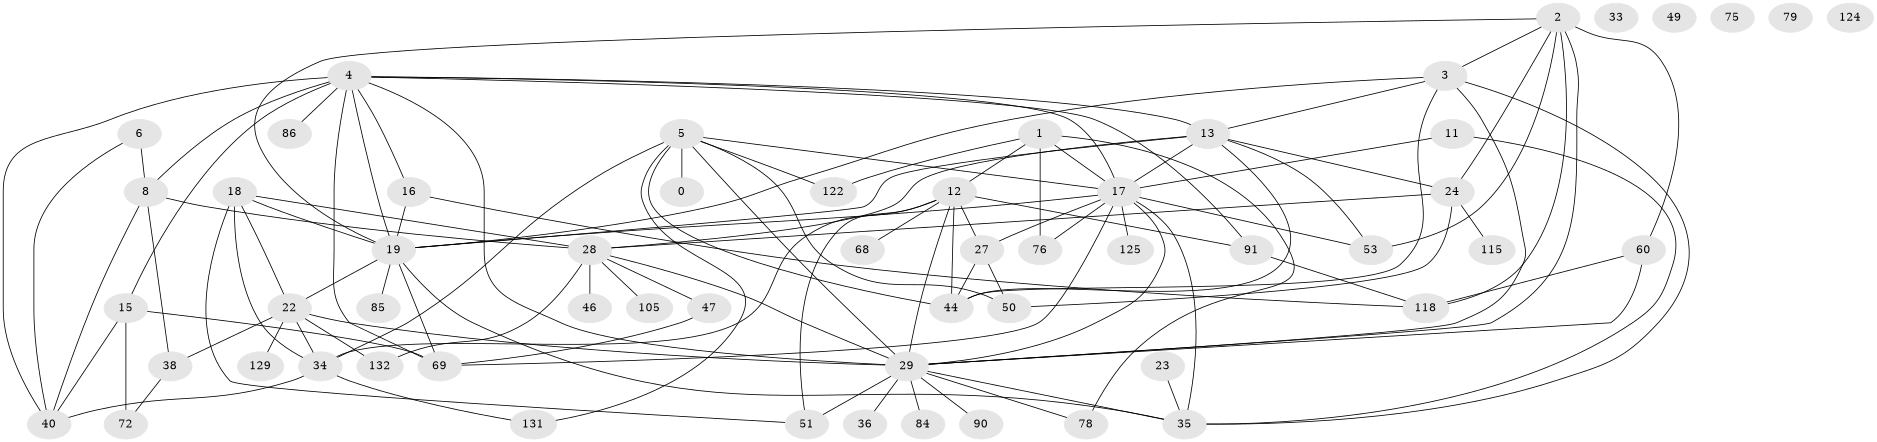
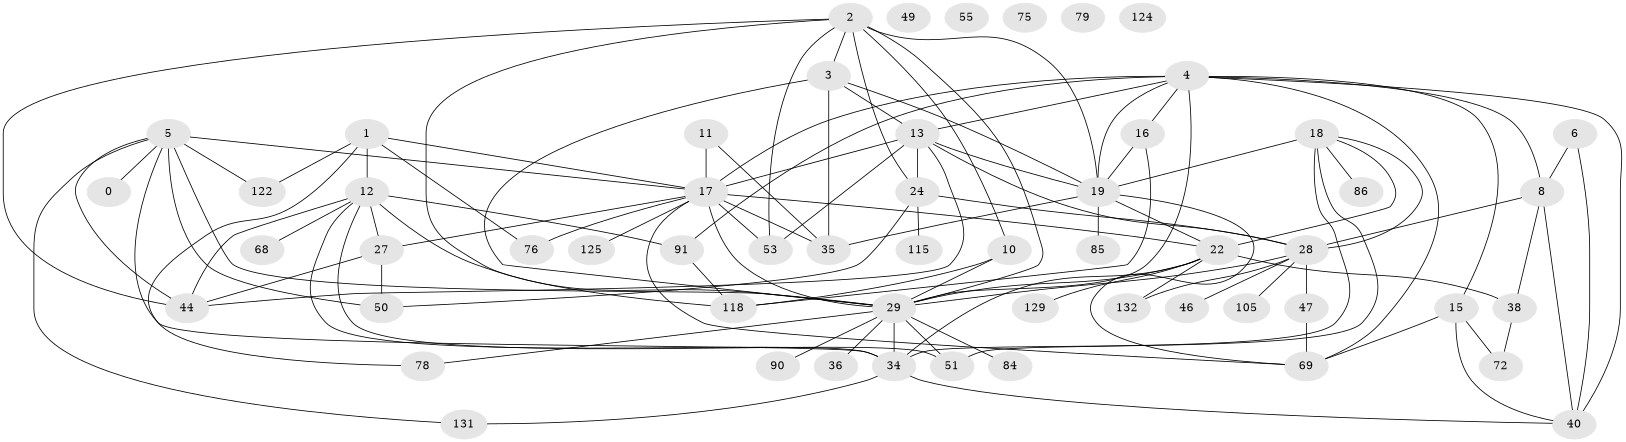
node "55": added
node "33": removed
edge "4" -- "86": now "18" -- "86"
edge "17" -- "19": now "17" -- "22"
node "60": label "60" -> "10"
edge "3" -- "44": now "2" -- "44"
node "23": removed
edge "29" -- "35": now "29" -- "34"
